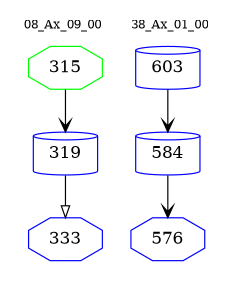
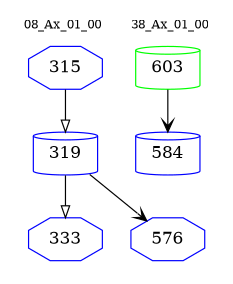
cluster "08_Ax_09_00": label "08_Ax_09_00" -> "08_Ax_01_00"
node "315": color green -> blue
node "603": color blue -> green
edge "315" -> "319": arrowhead vee -> onormal
edge "584" -> "576": now "319" -> "576"
